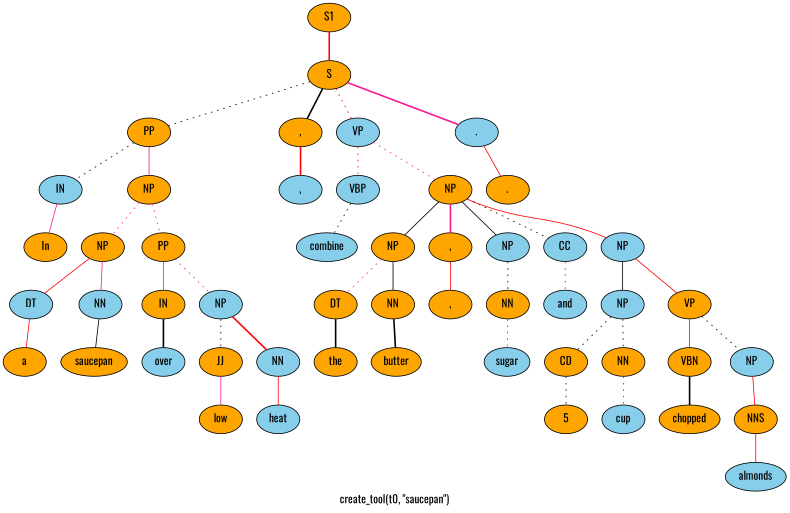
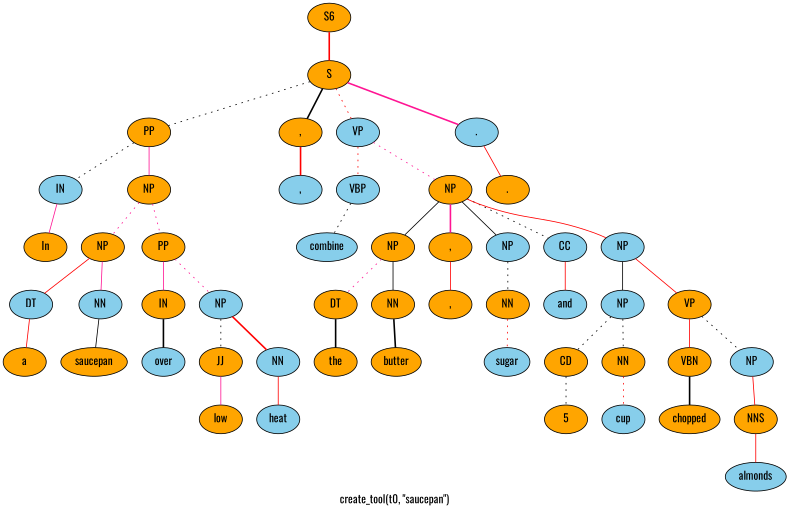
node "S1": label "S1" -> "S6"
edge "CC" -- "and": style dotted -> solid
